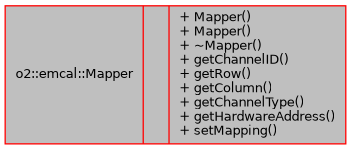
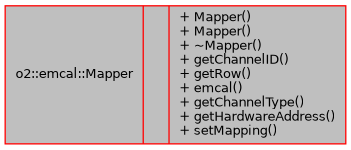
node "o2::emcal::Mapper": text "+ getColumn()" -> "+ emcal()"
